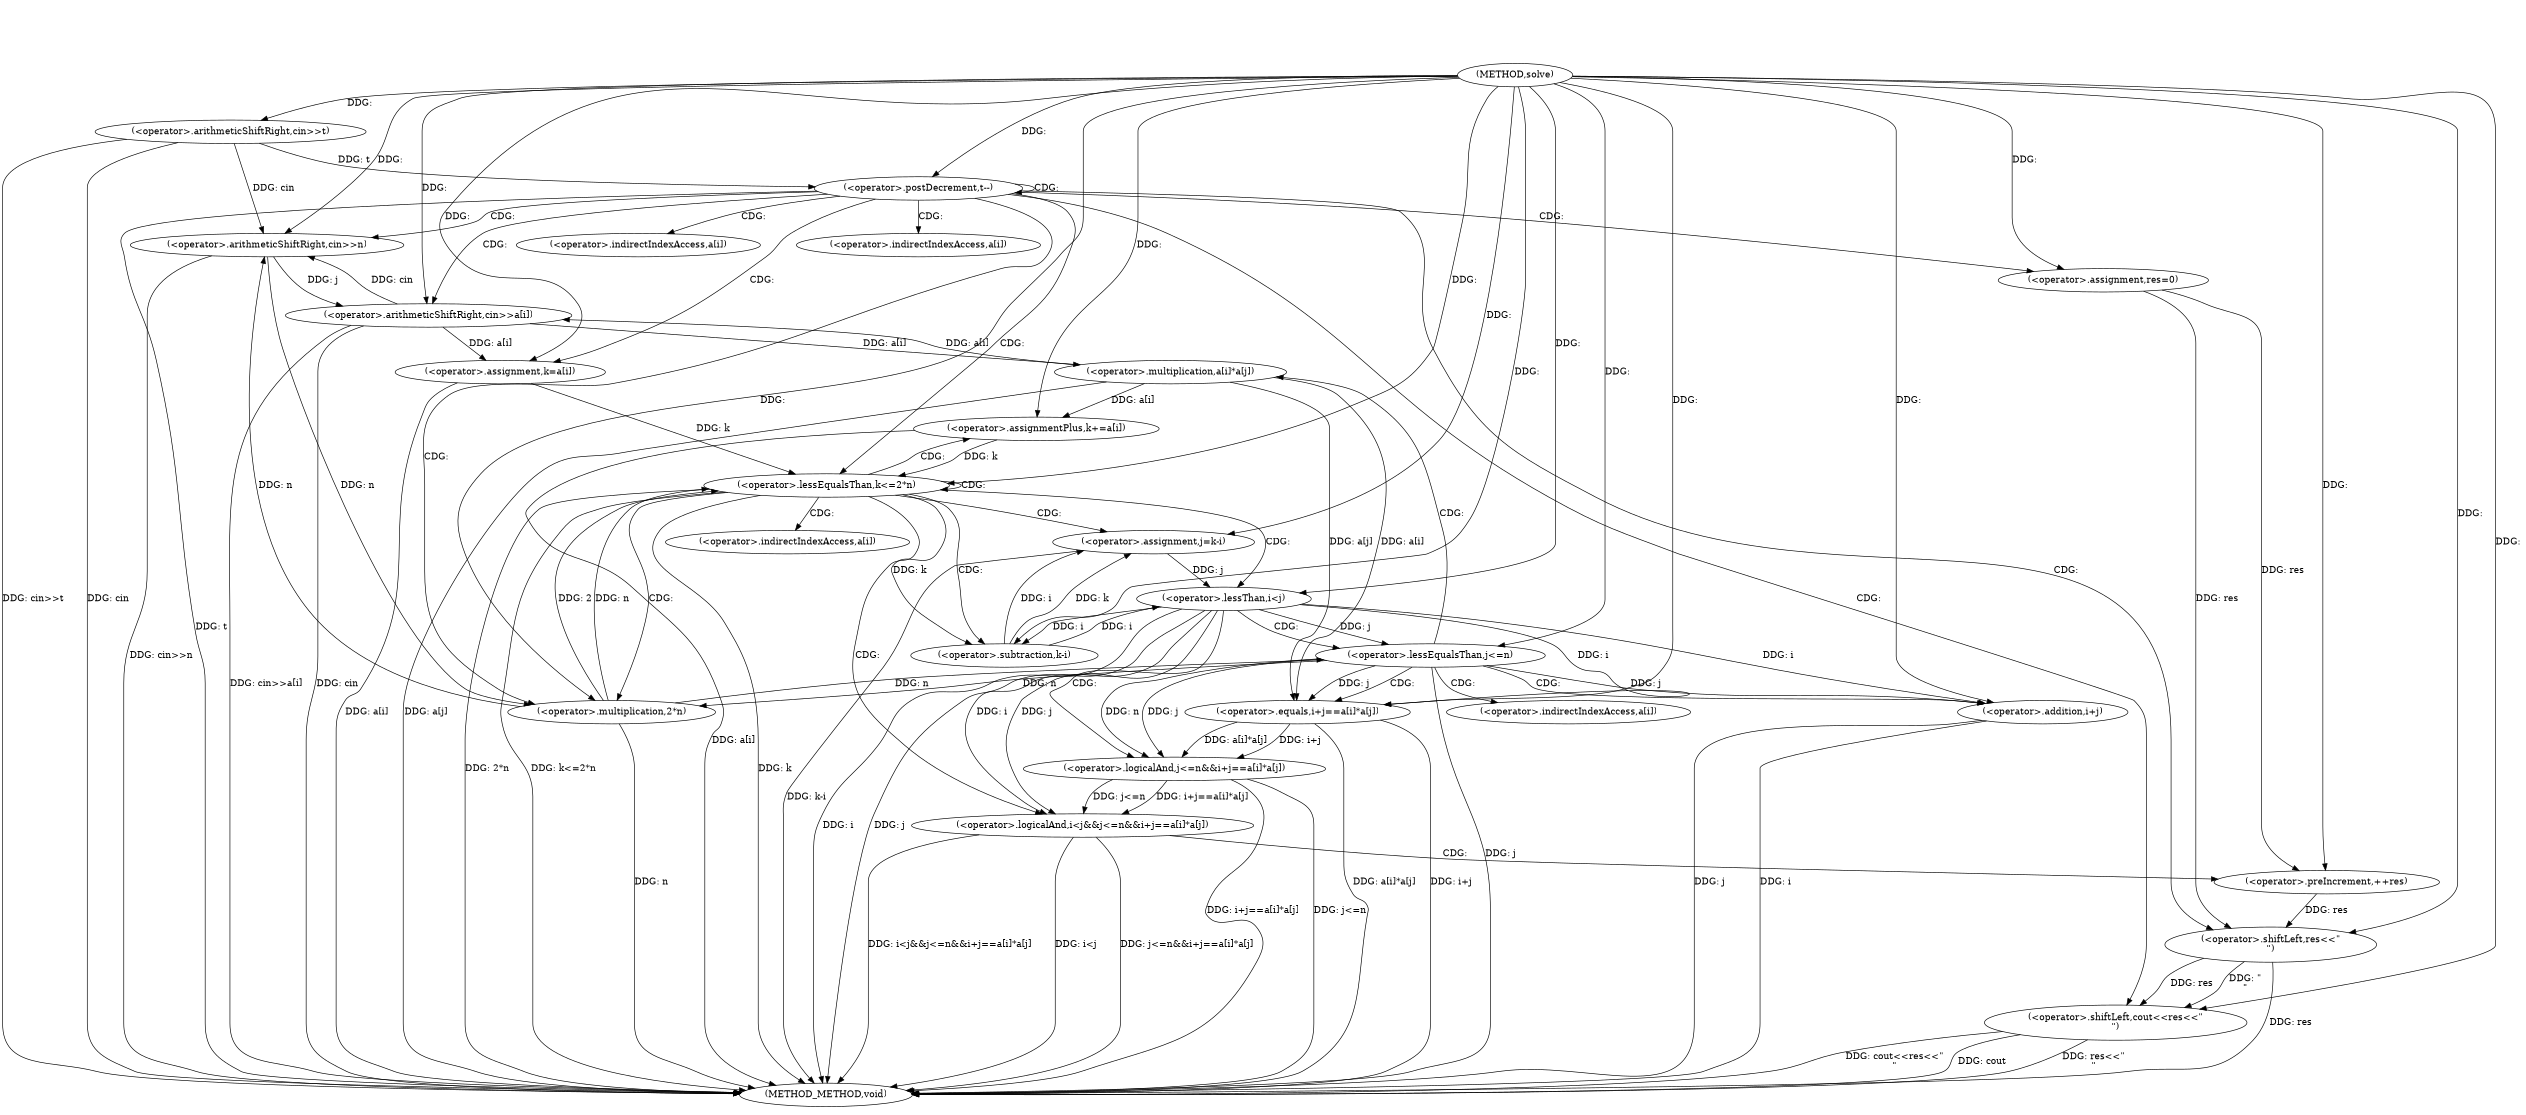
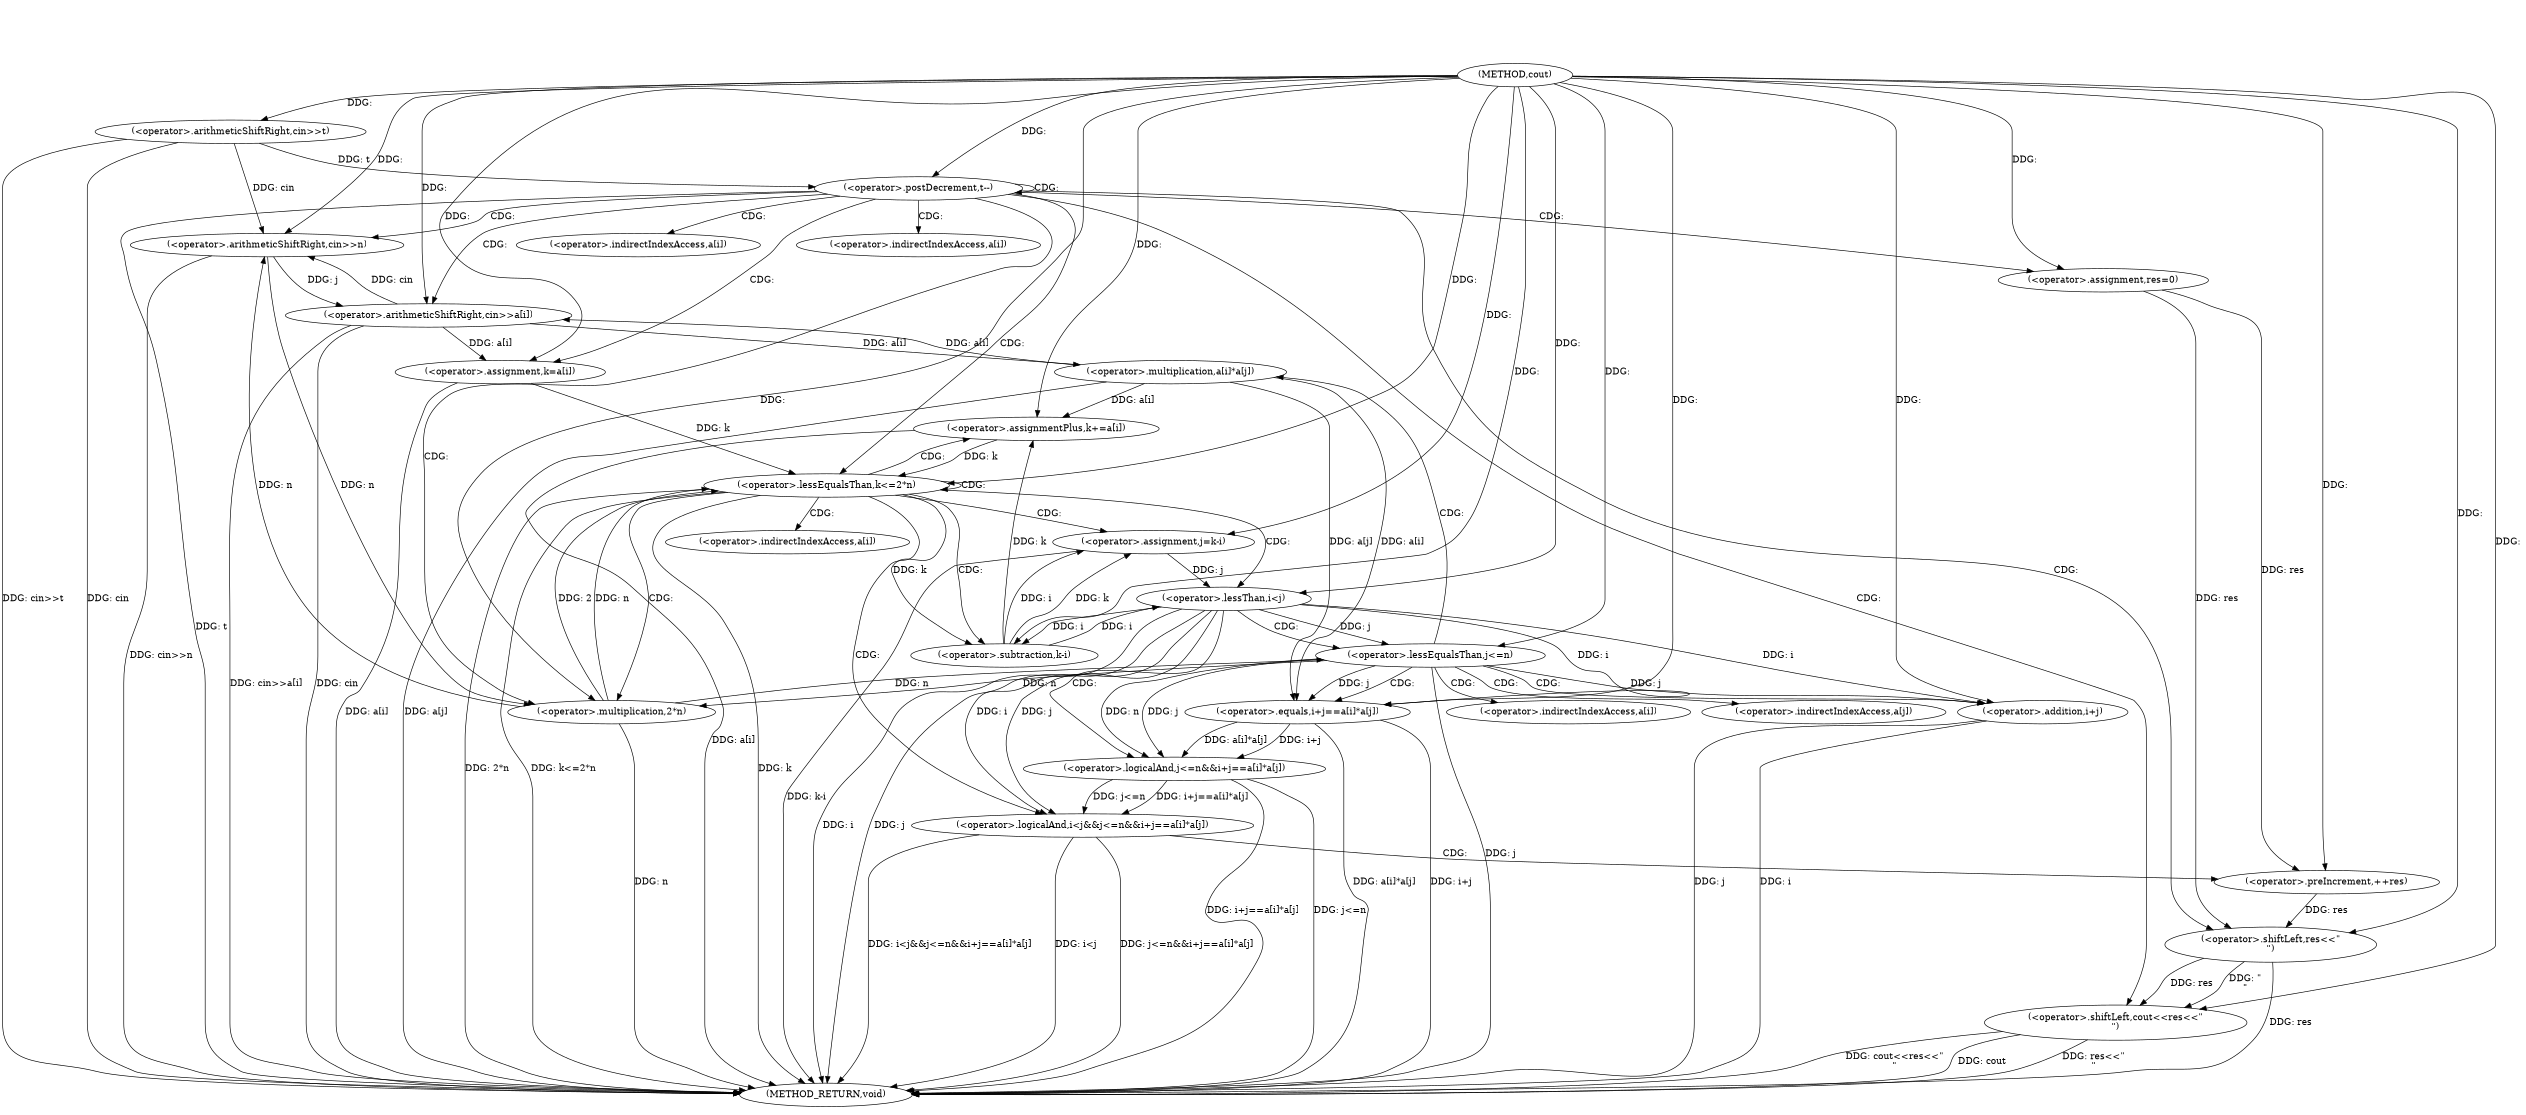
node "(METHOD,solve)": label "(METHOD,solve)" -> "(METHOD,cout)"
edge "(<operator>.subtraction,k-i)" -> "(<operator>.assignmentPlus,k+=a[i])": added, label "DDG: k"
node "(<operator>.indirectIndexAccess,a[j])": added
node "(METHOD_METHOD,void)": label "(METHOD_METHOD,void)" -> "(METHOD_RETURN,void)"
